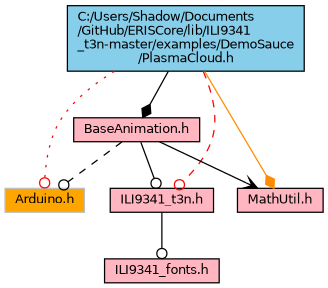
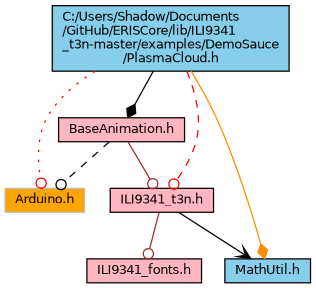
edge "BaseAnimation.h" -> "ILI9341_t3n.h": color black -> brown
edge "BaseAnimation.h" -> "MathUtil.h": now "ILI9341_t3n.h" -> "MathUtil.h"
node "MathUtil.h": fillcolor lightpink -> skyblue
edge "ILI9341_t3n.h" -> "ILI9341_fonts.h": color black -> brown
